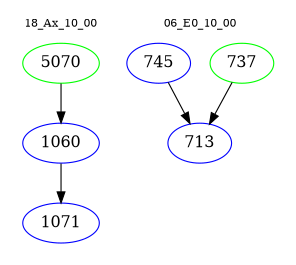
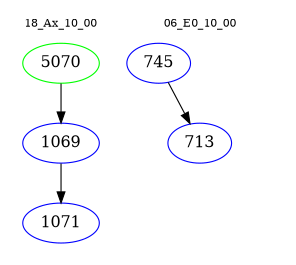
node "737": removed
node "1060": label "1060" -> "1069"
